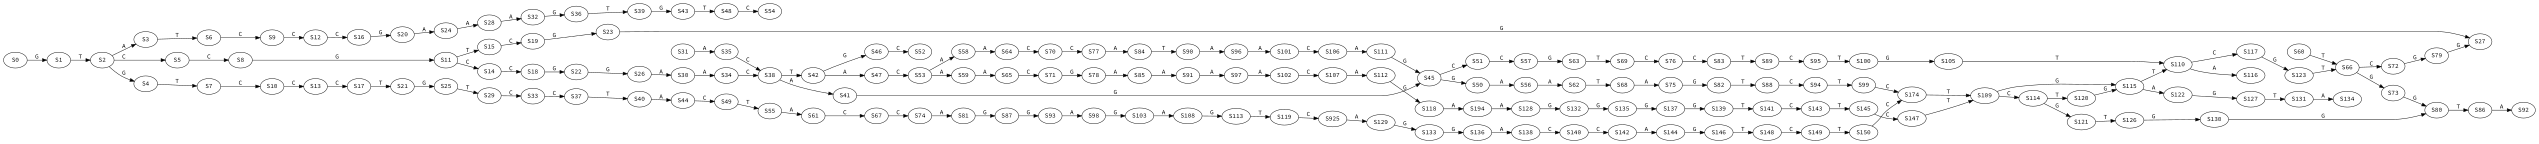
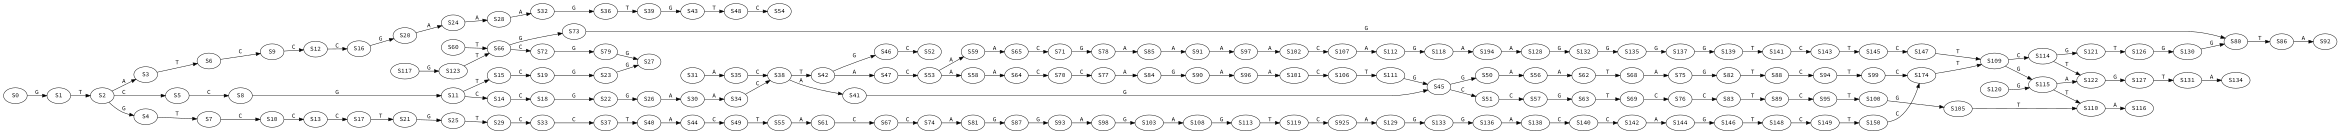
edge "S84" -> "S90": label "T" -> "G"
edge "S106" -> "S111": label "A" -> "T"
edge "S110" -> "S117": removed, label "C"
edge "S114" -> "S120": now "S114" -> "S122"
